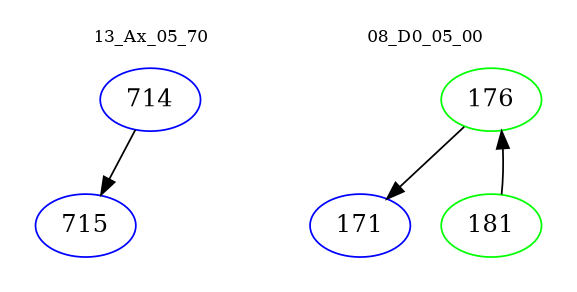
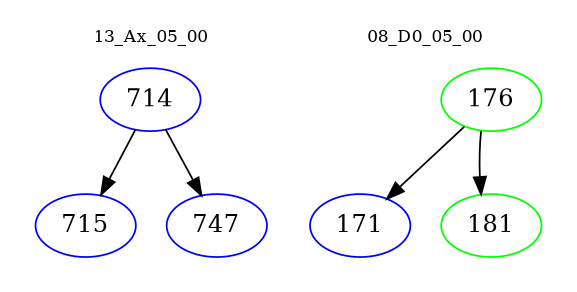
cluster "13_Ax_05_70": label "13_Ax_05_70" -> "13_Ax_05_00"
edge "181" -> "176": reversed
node "747": added
